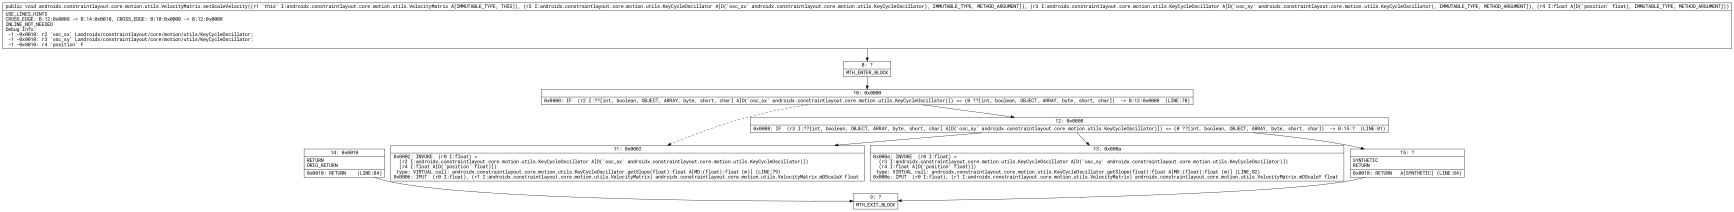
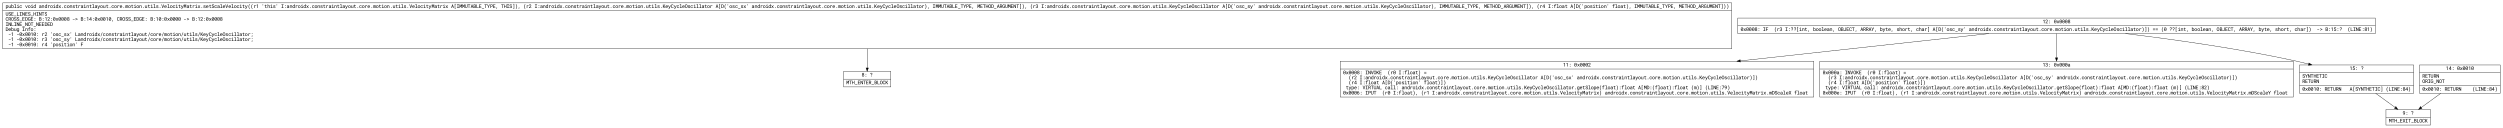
node "10: 0x0000": removed
node "11: 0x0002": text "0x0002: INVOKE  (r0 I:float) =" -> "0x0008: INVOKE  (r0 I:float) ="
node "14: 0x0010": text "ORIG_RETURN" -> "ORIG_NOT"
